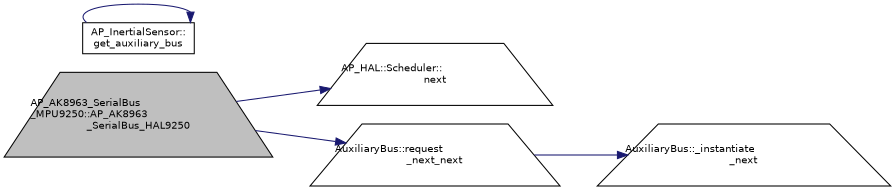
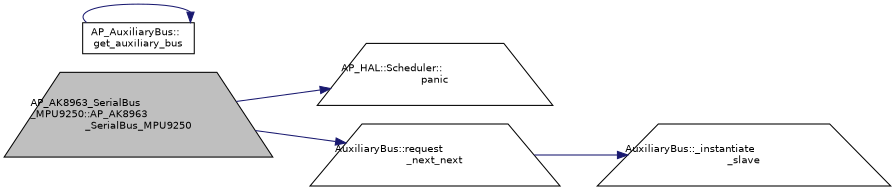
node "AP_InertialSensor:: get_auxiliary_bus": label "AP_InertialSensor:: get_auxiliary_bus" -> "AP_AuxiliaryBus:: get_auxiliary_bus"
node "AP_HAL::Scheduler:: next": label "AP_HAL::Scheduler:: next" -> "AP_HAL::Scheduler:: panic"
node "AP_AK8963_SerialBus _MPU9250::AP_AK8963 _SerialBus_HAL9250": label "AP_AK8963_SerialBus _MPU9250::AP_AK8963 _SerialBus_HAL9250" -> "AP_AK8963_SerialBus _MPU9250::AP_AK8963 _SerialBus_MPU9250"
node "AuxiliaryBus::_instantiate _next": label "AuxiliaryBus::_instantiate _next" -> "AuxiliaryBus::_instantiate _slave"
